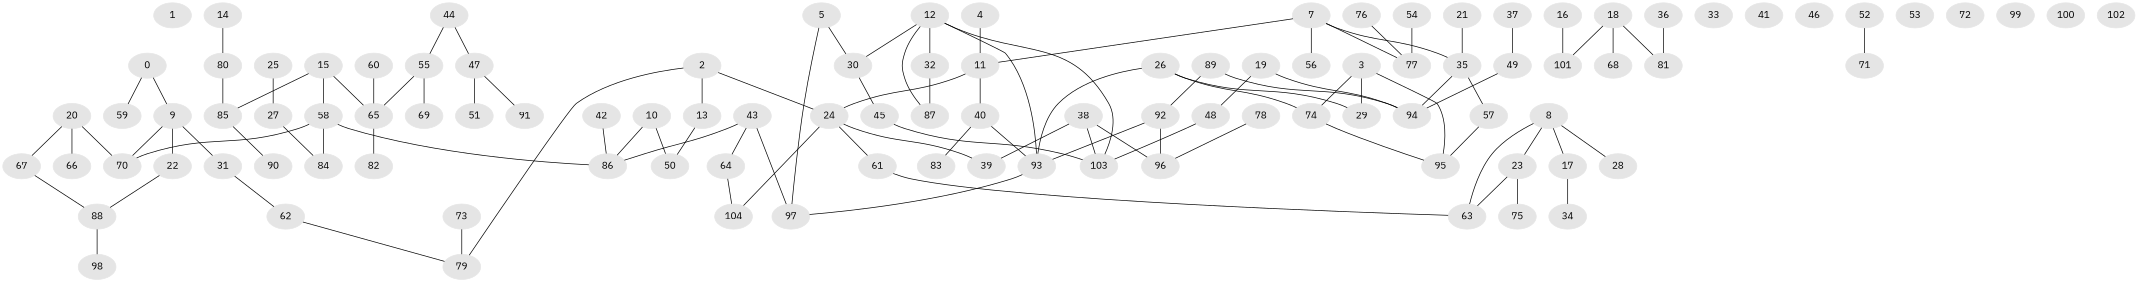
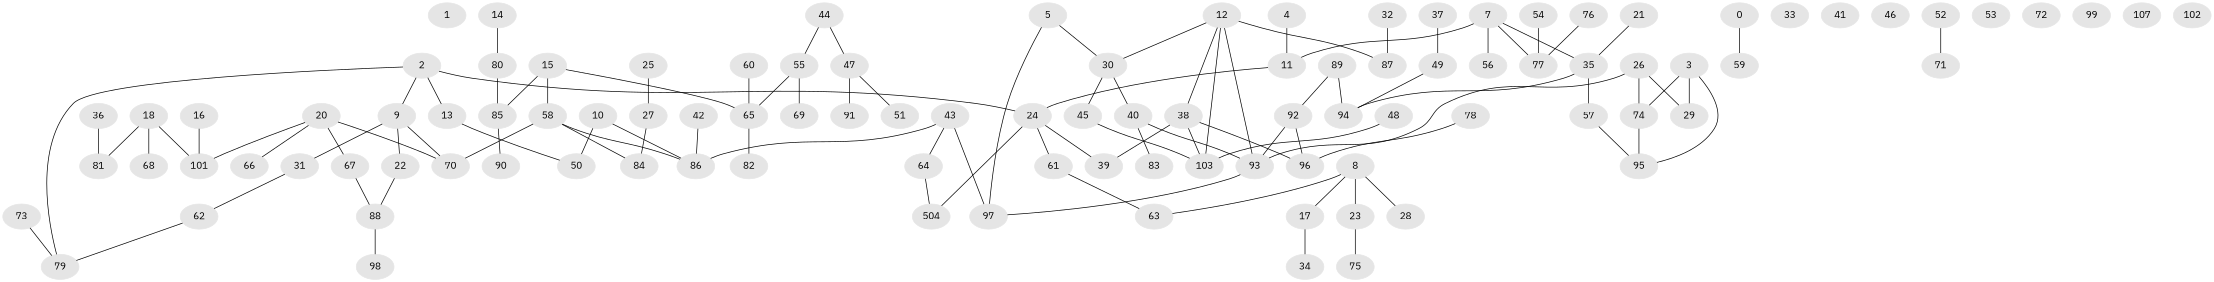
node "100": label "100" -> "107"
edge "12" -- "32": now "12" -- "38"
node "19": removed
edge "0" -- "9": now "2" -- "9"
edge "11" -- "40": now "30" -- "40"
edge "20" -- "101": added
edge "23" -- "63": removed
node "104": label "104" -> "504"
